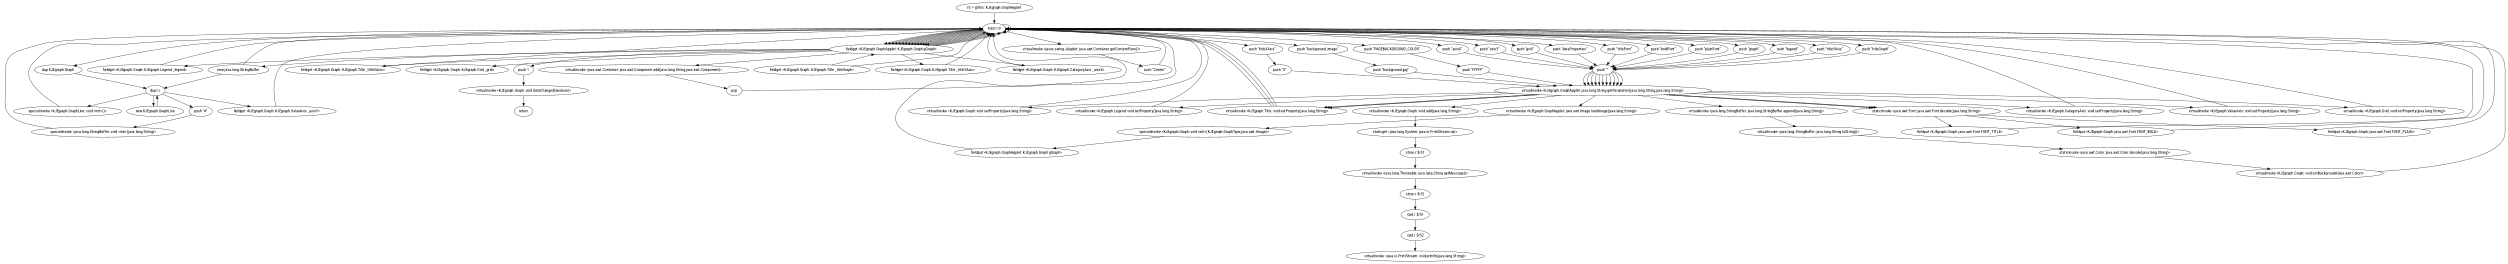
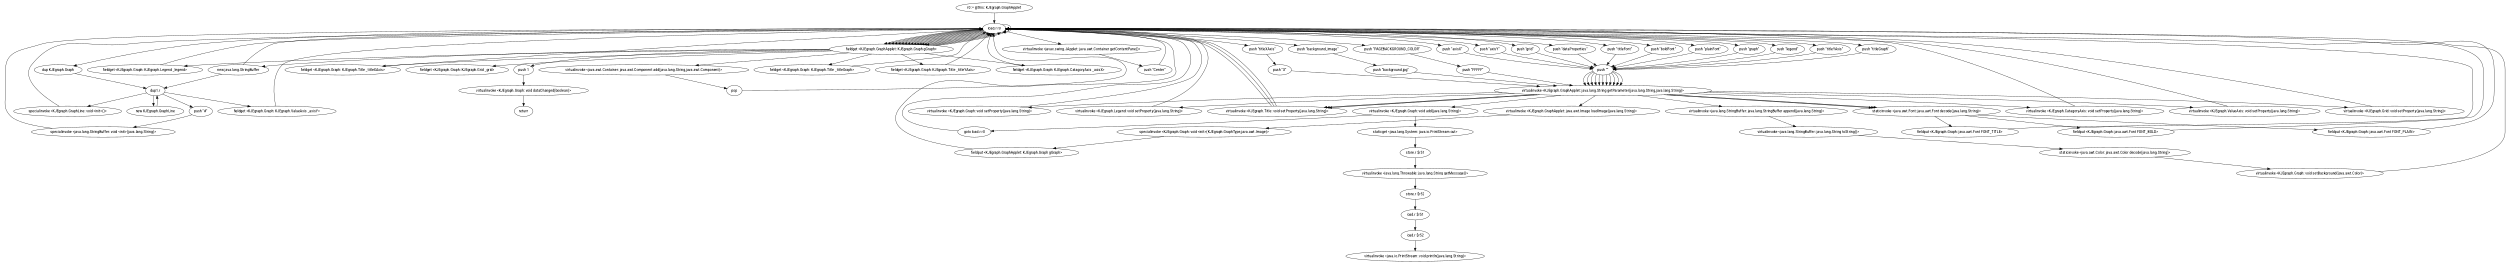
edge "fieldget <KJEgraph.Graph: KJEgraph.Title _titleGraph>" -> "fieldget <KJEgraph.GraphApplet: KJEgraph.Graph gGraph>": reversed
node "goto load.r r0": added
